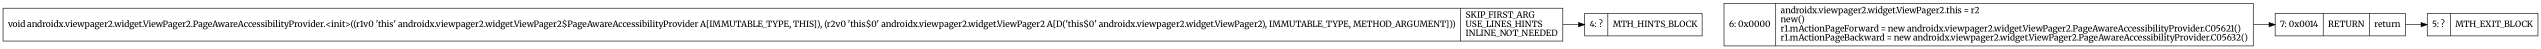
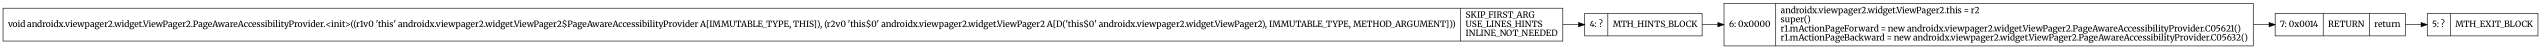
node "6: 0x0000": text "new()" -> "super()"
edge "4: ?" -> "6: 0x0000": added
